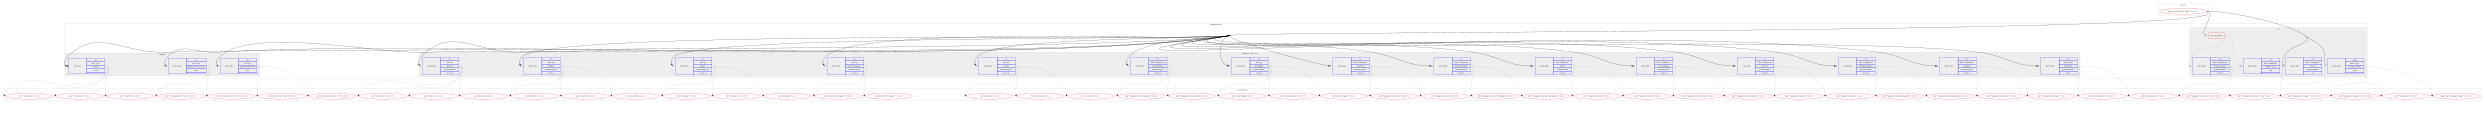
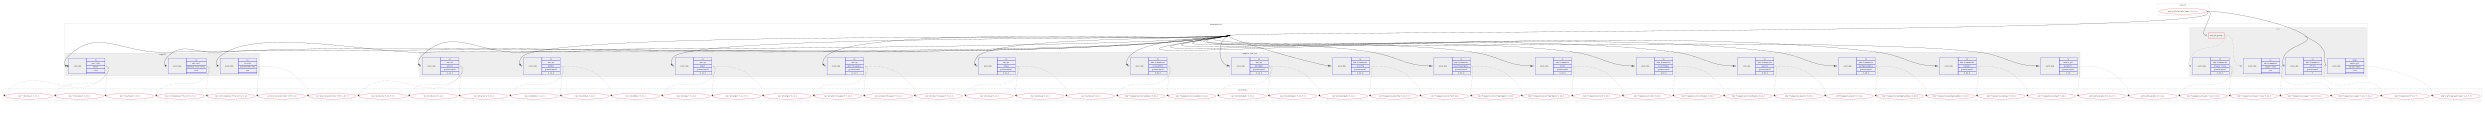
node "dev-qt/qtprintsupport-5.13.2": added
